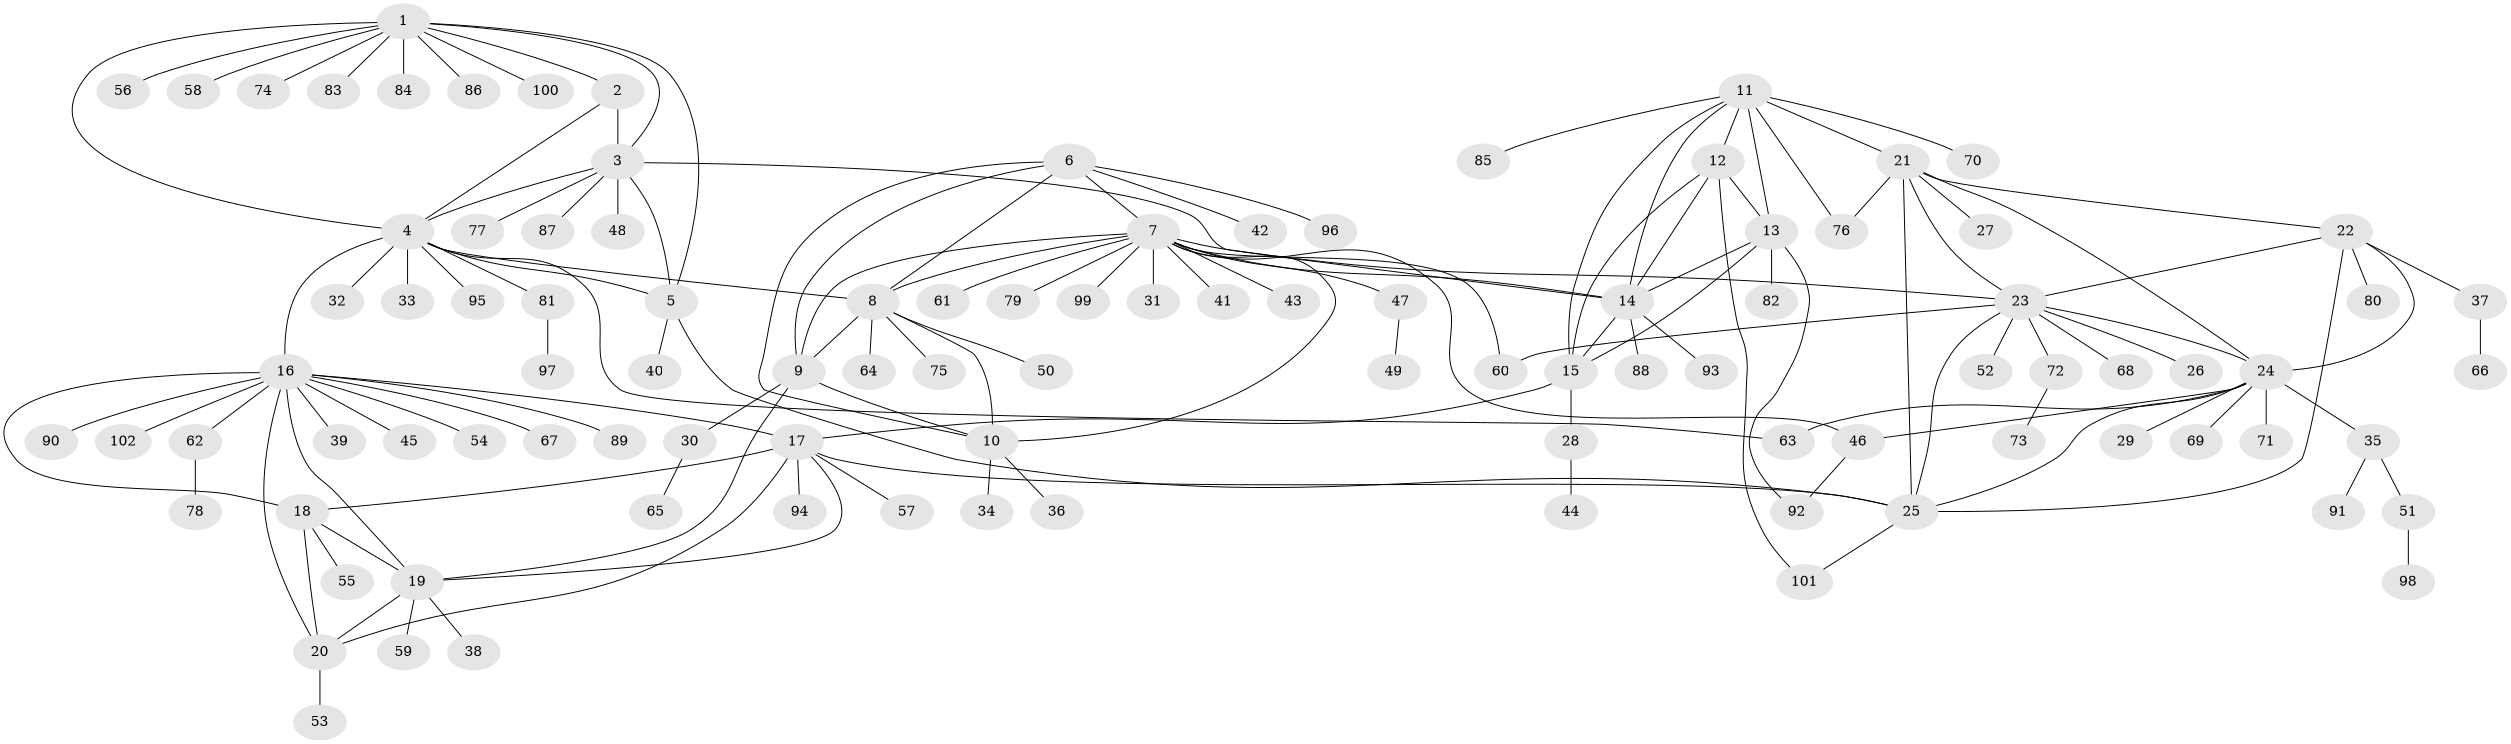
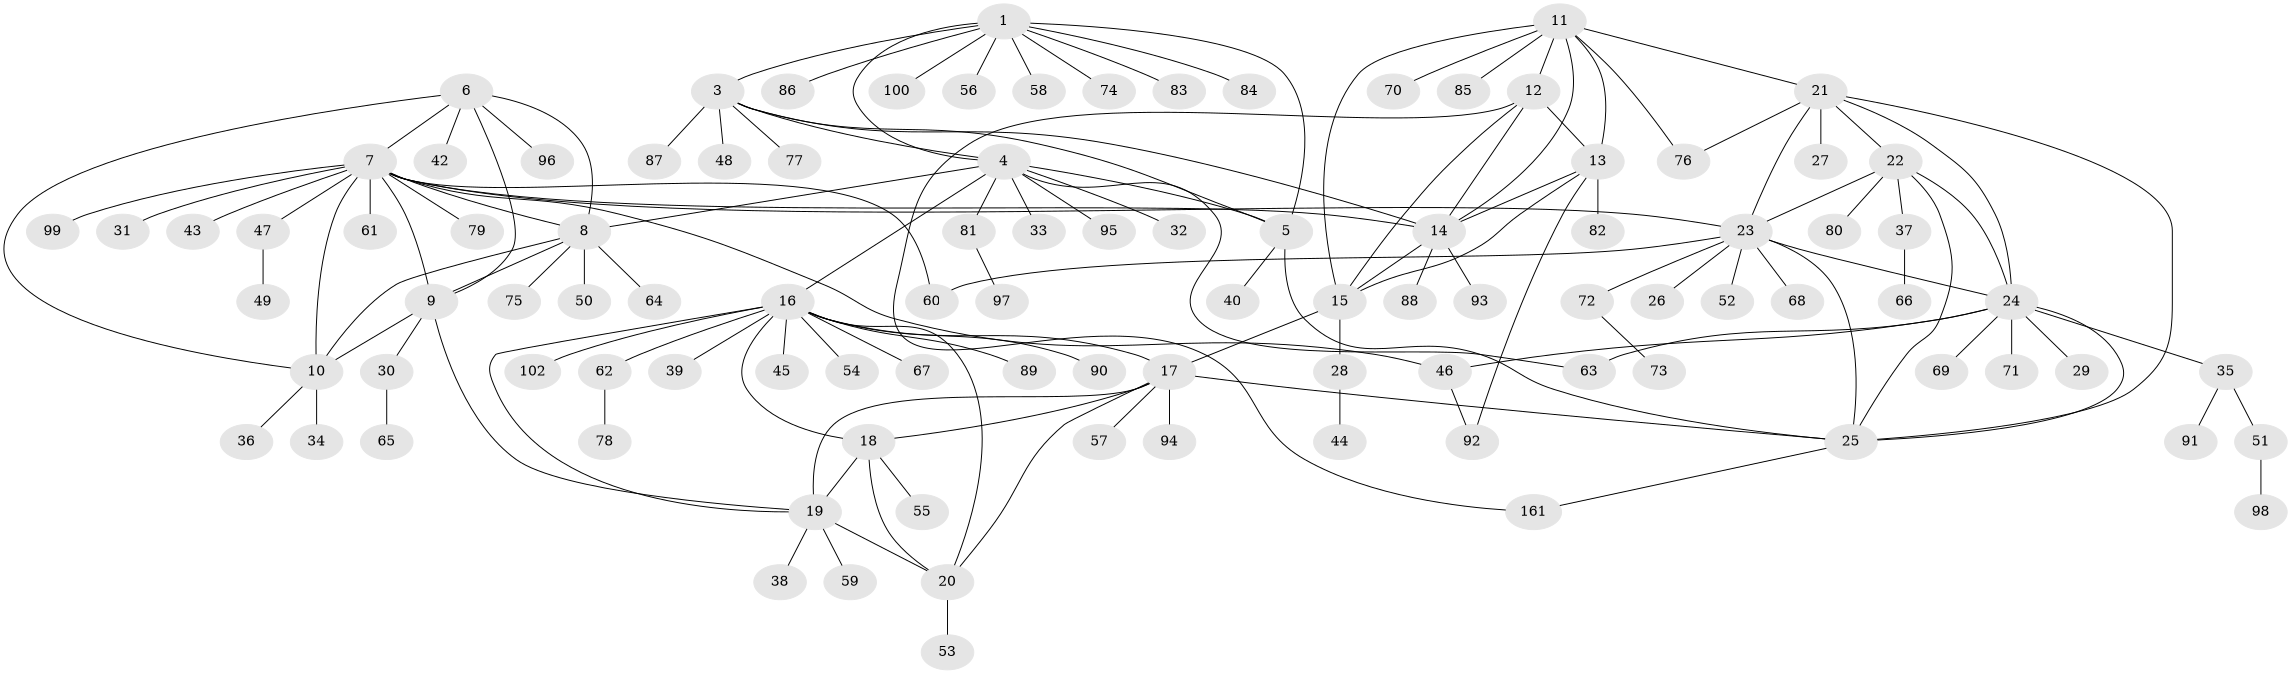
node "2": removed
node "41": removed
node "101": label "101" -> "161"
